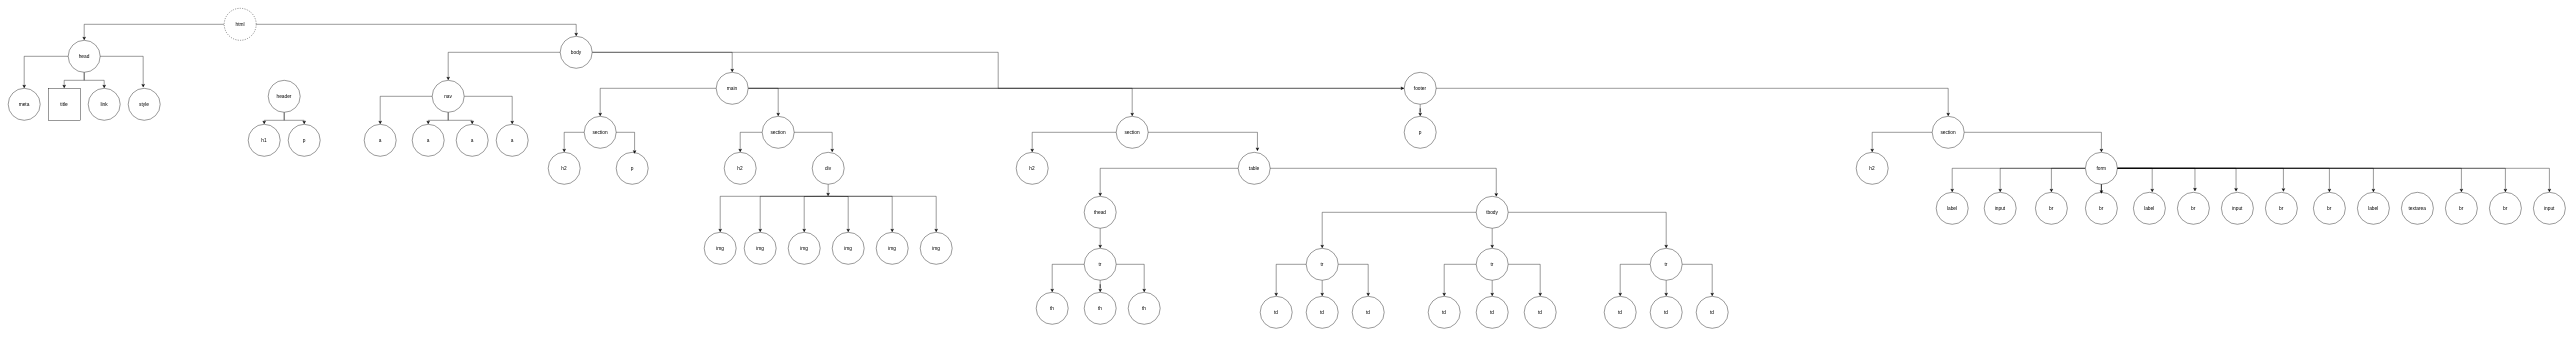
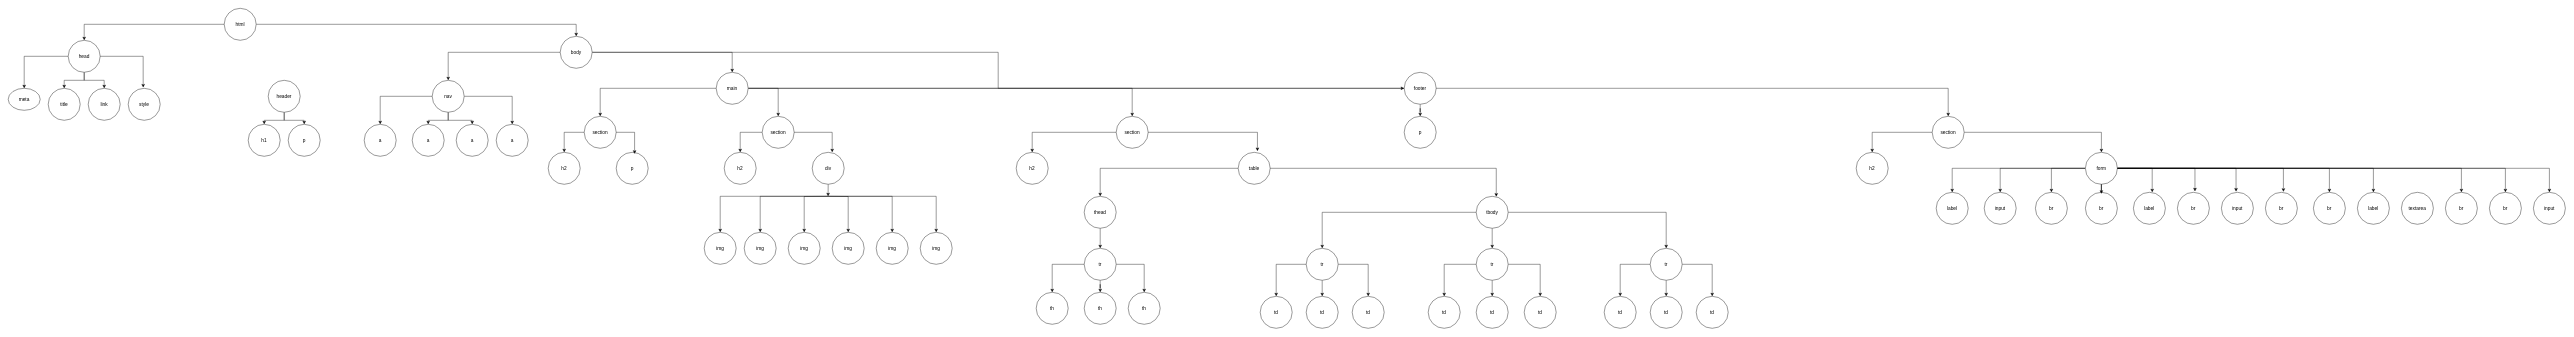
node "html": style dashed -> solid
node "meta": size 32x32 -> 32x22
node "title": shape rectangle -> ellipse
